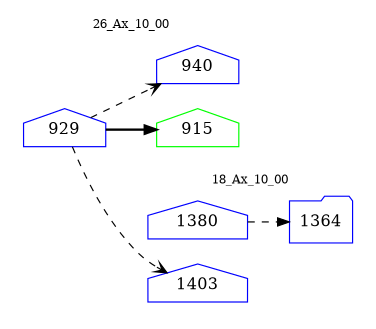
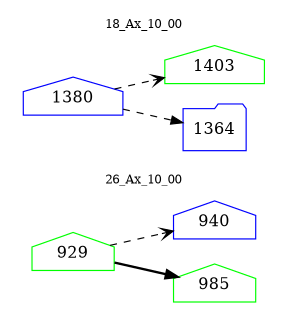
node "929": color blue -> green
node "915": label "915" -> "985"
edge "929" -> "1403": now "1380" -> "1403"
node "1403": color blue -> green
